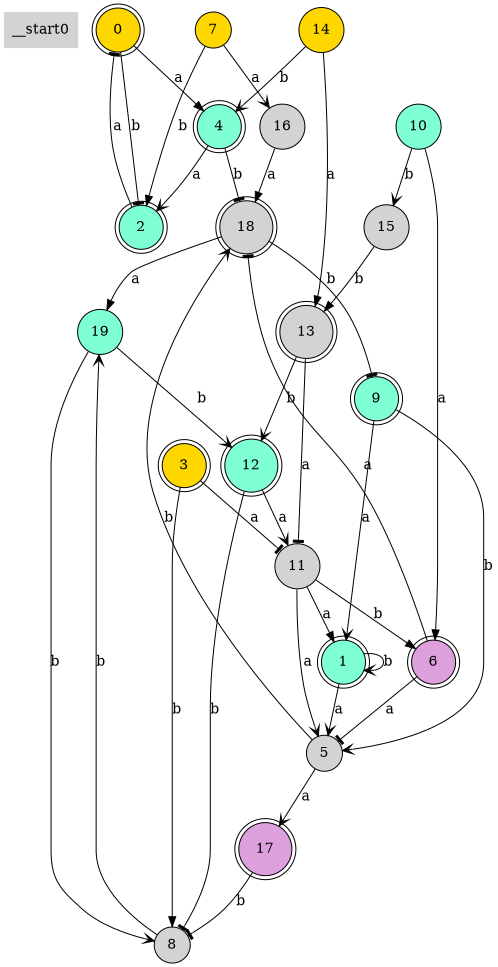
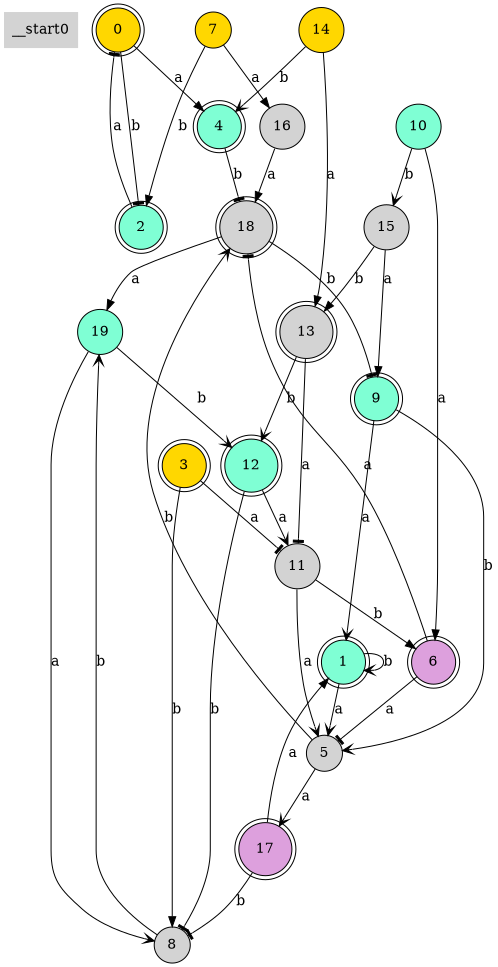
edge "7" -> "16": arrowhead vee -> normal
edge "4" -> "2": removed, label "a"
edge "15" -> "9": added, label "a"
edge "11" -> "1": now "17" -> "1"
edge "19" -> "8": label "b" -> "a"
